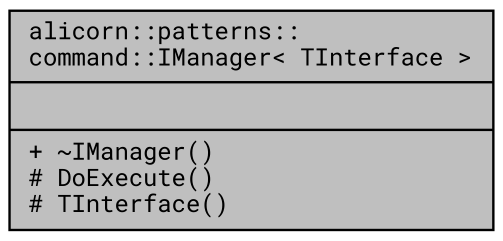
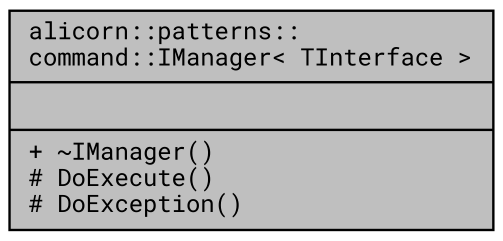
node "alicorn::patterns::": text "# TInterface()" -> "# DoException()"
